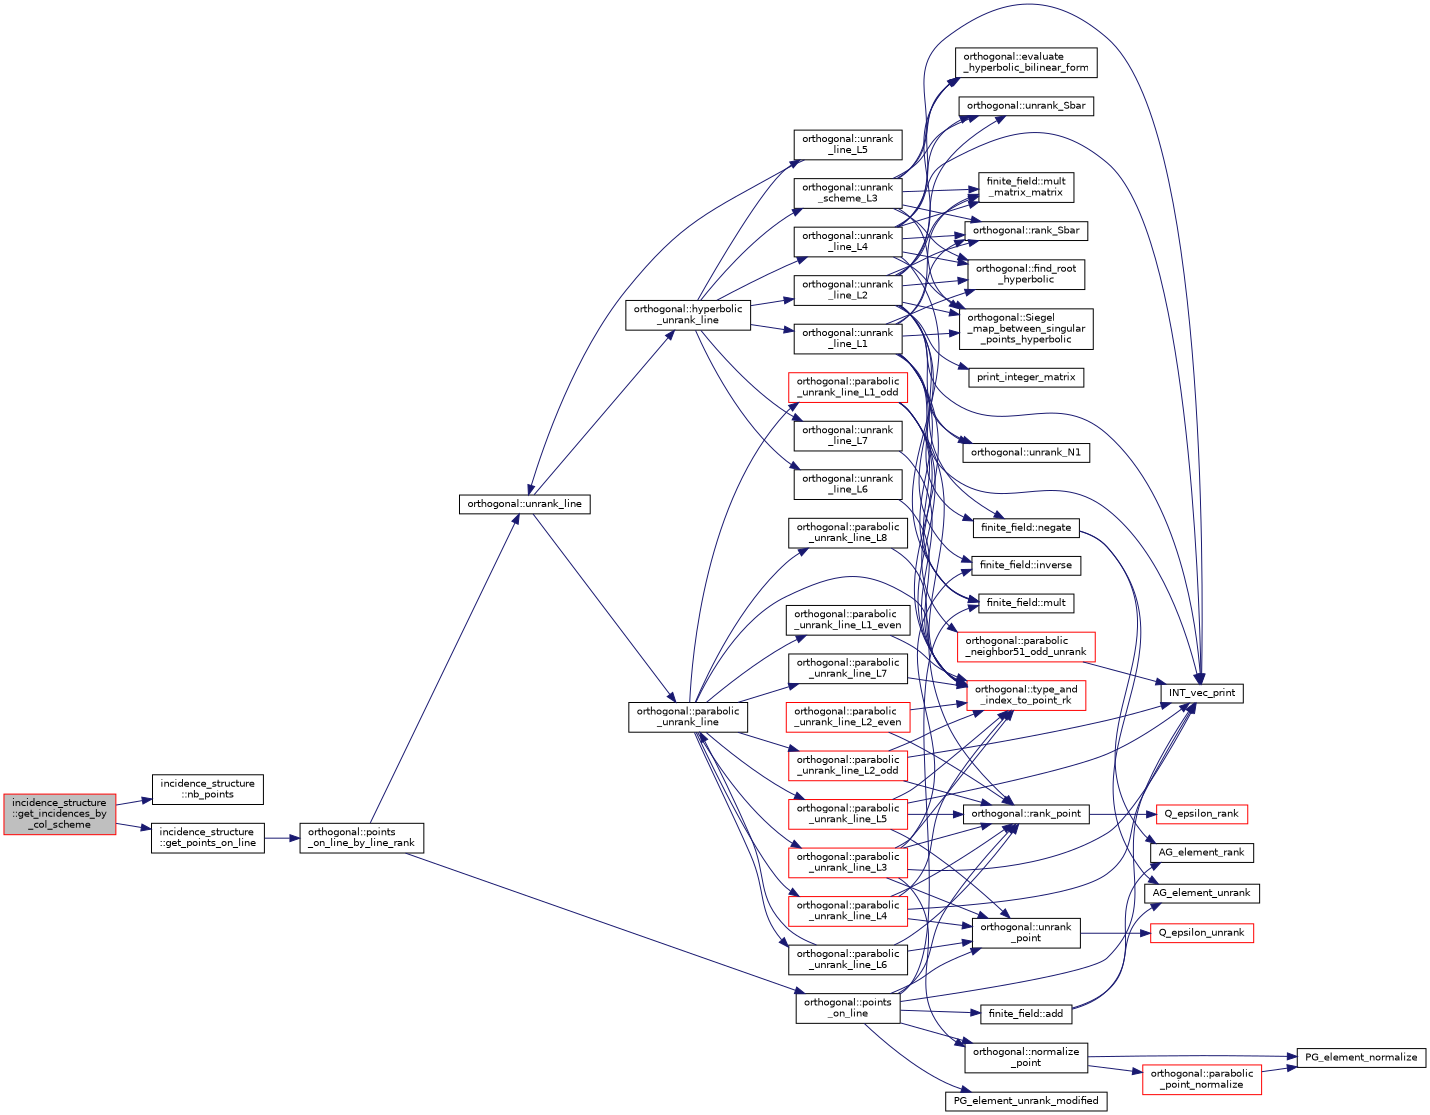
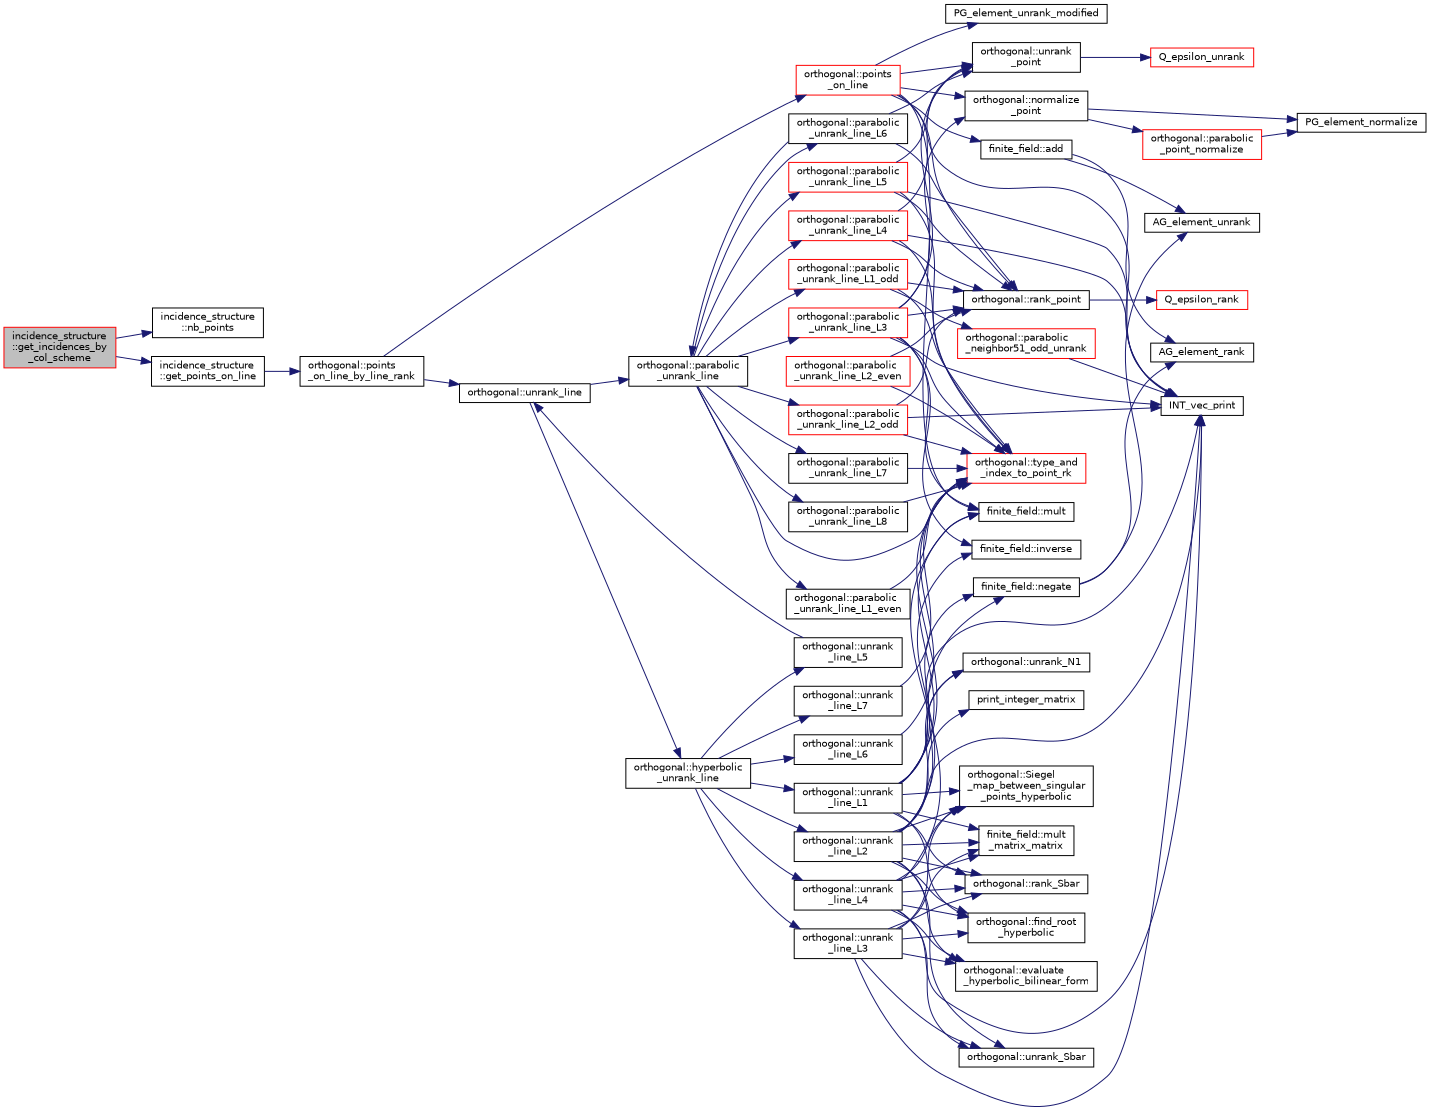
node "orthogonal::unrank _scheme_L3": label "orthogonal::unrank _scheme_L3" -> "orthogonal::unrank _line_L3"
edge "orthogonal::parabolic _unrank_line_L1_odd" -> "finite_field::mult": now "orthogonal::parabolic _unrank_line_L3" -> "finite_field::mult"
node "orthogonal::points _on_line": color black -> red
